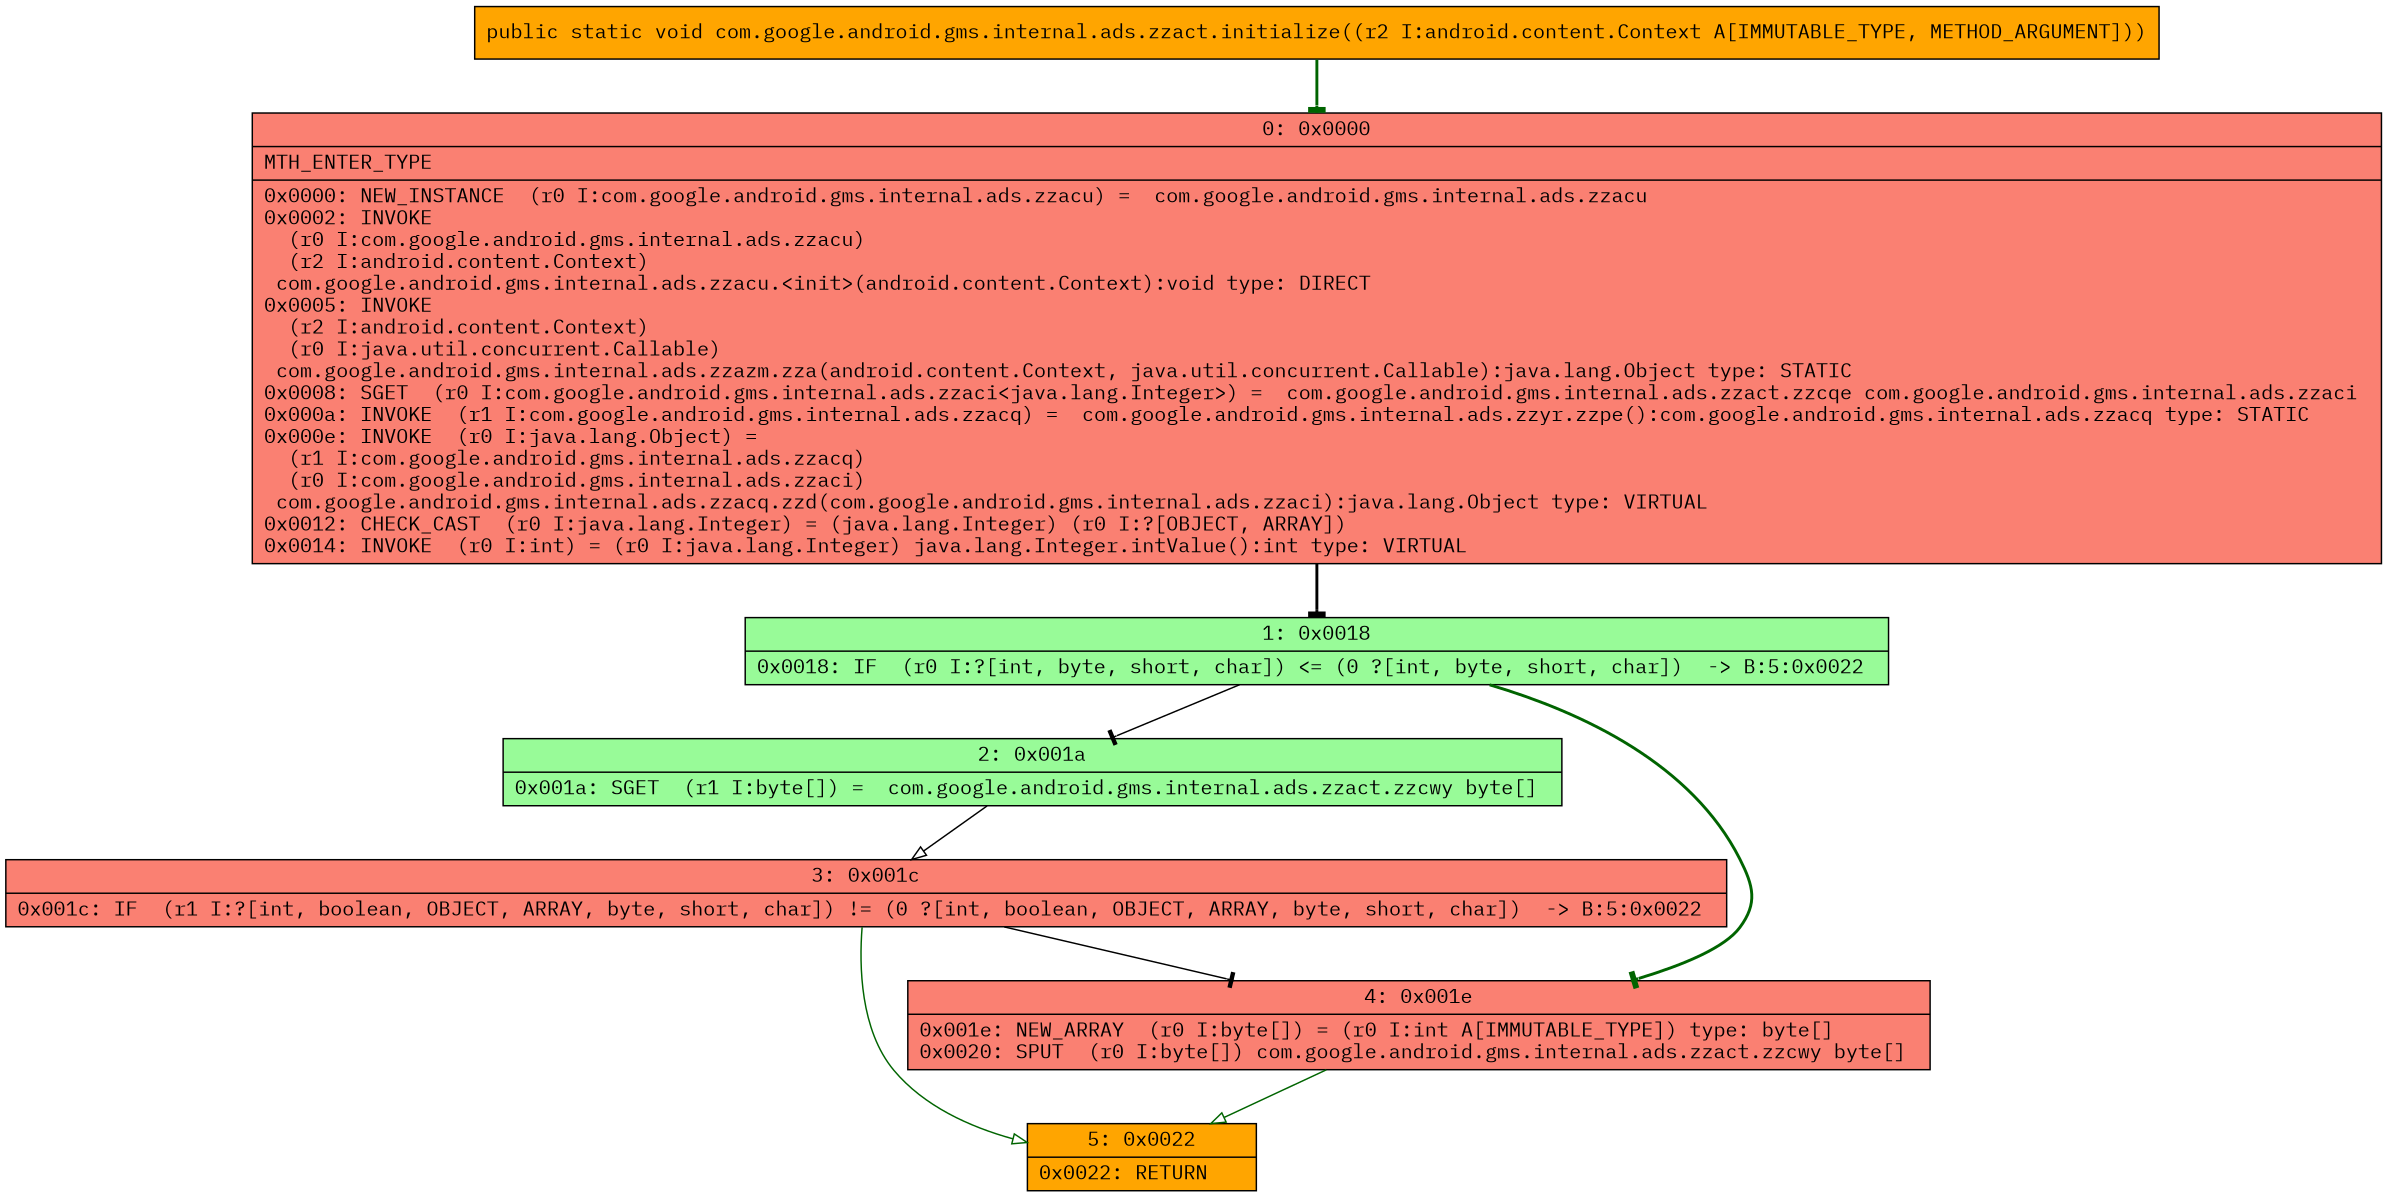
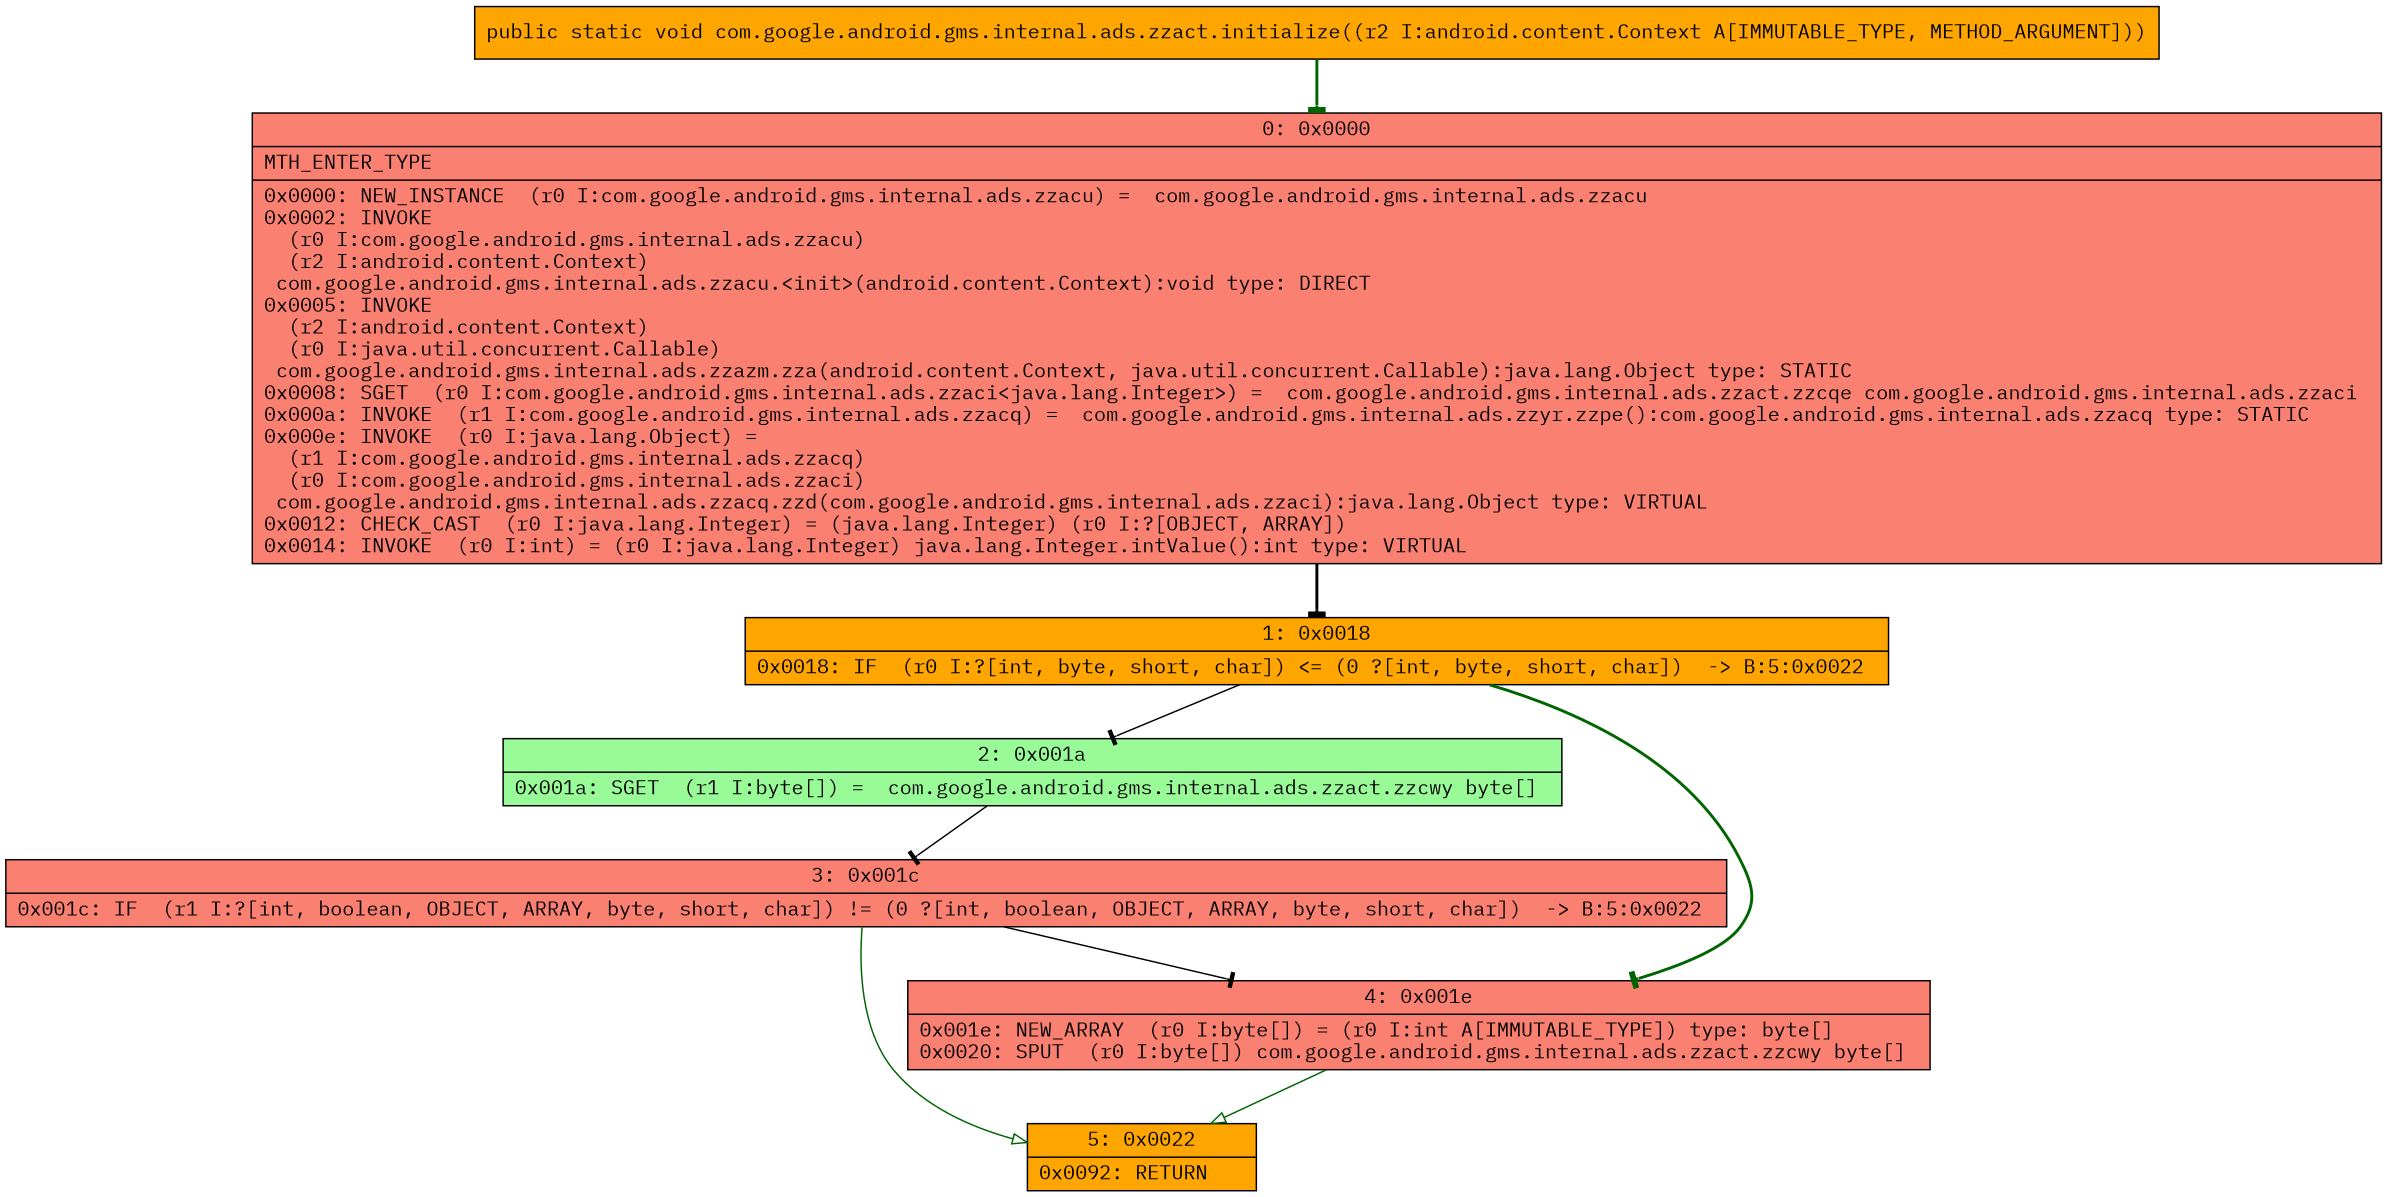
node "1: 0x0018": fillcolor palegreen -> orange
edge "2: 0x001a" -> "3: 0x001c": arrowhead onormal -> tee
node "5: 0x0022": text "0x0022: RETURN" -> "0x0092: RETURN"
